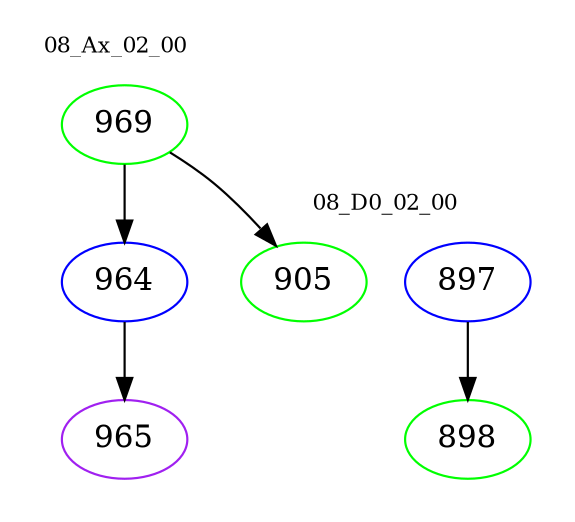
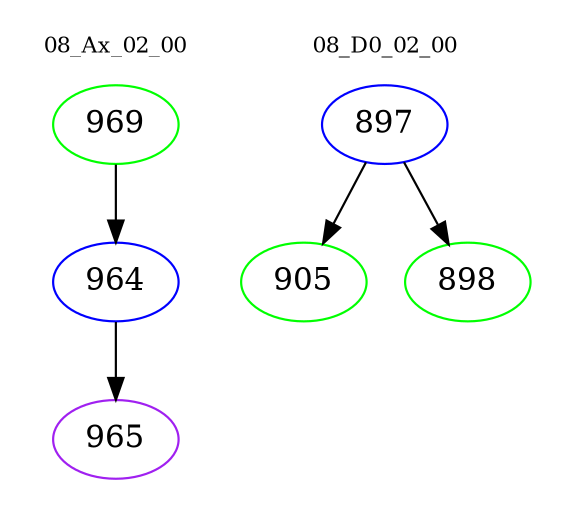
edge "969" -> "905": now "897" -> "905"
